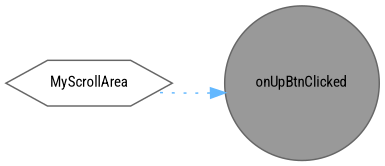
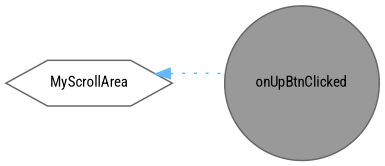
edge "MyScrollArea" -> "onUpBtnClicked": reversed
